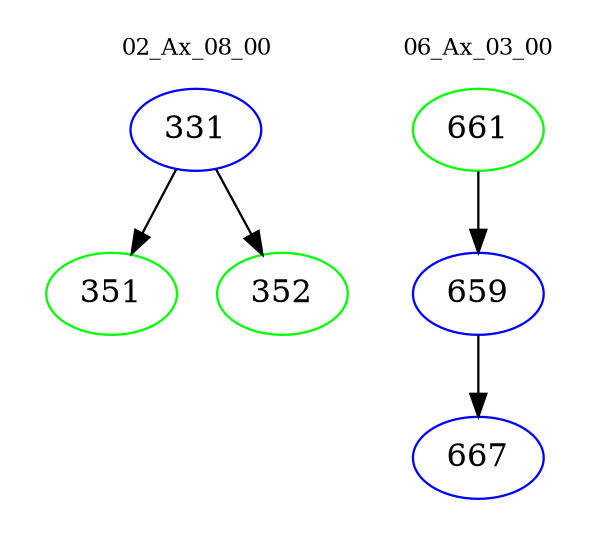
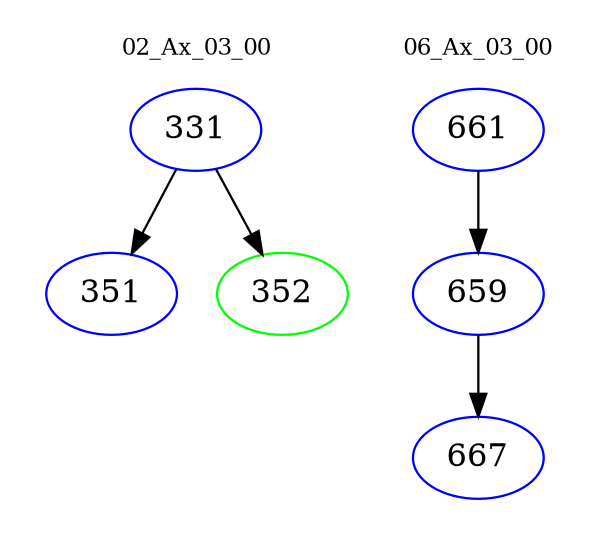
cluster "02_Ax_08_00": label "02_Ax_08_00" -> "02_Ax_03_00"
node "661": color green -> blue
node "351": color green -> blue
